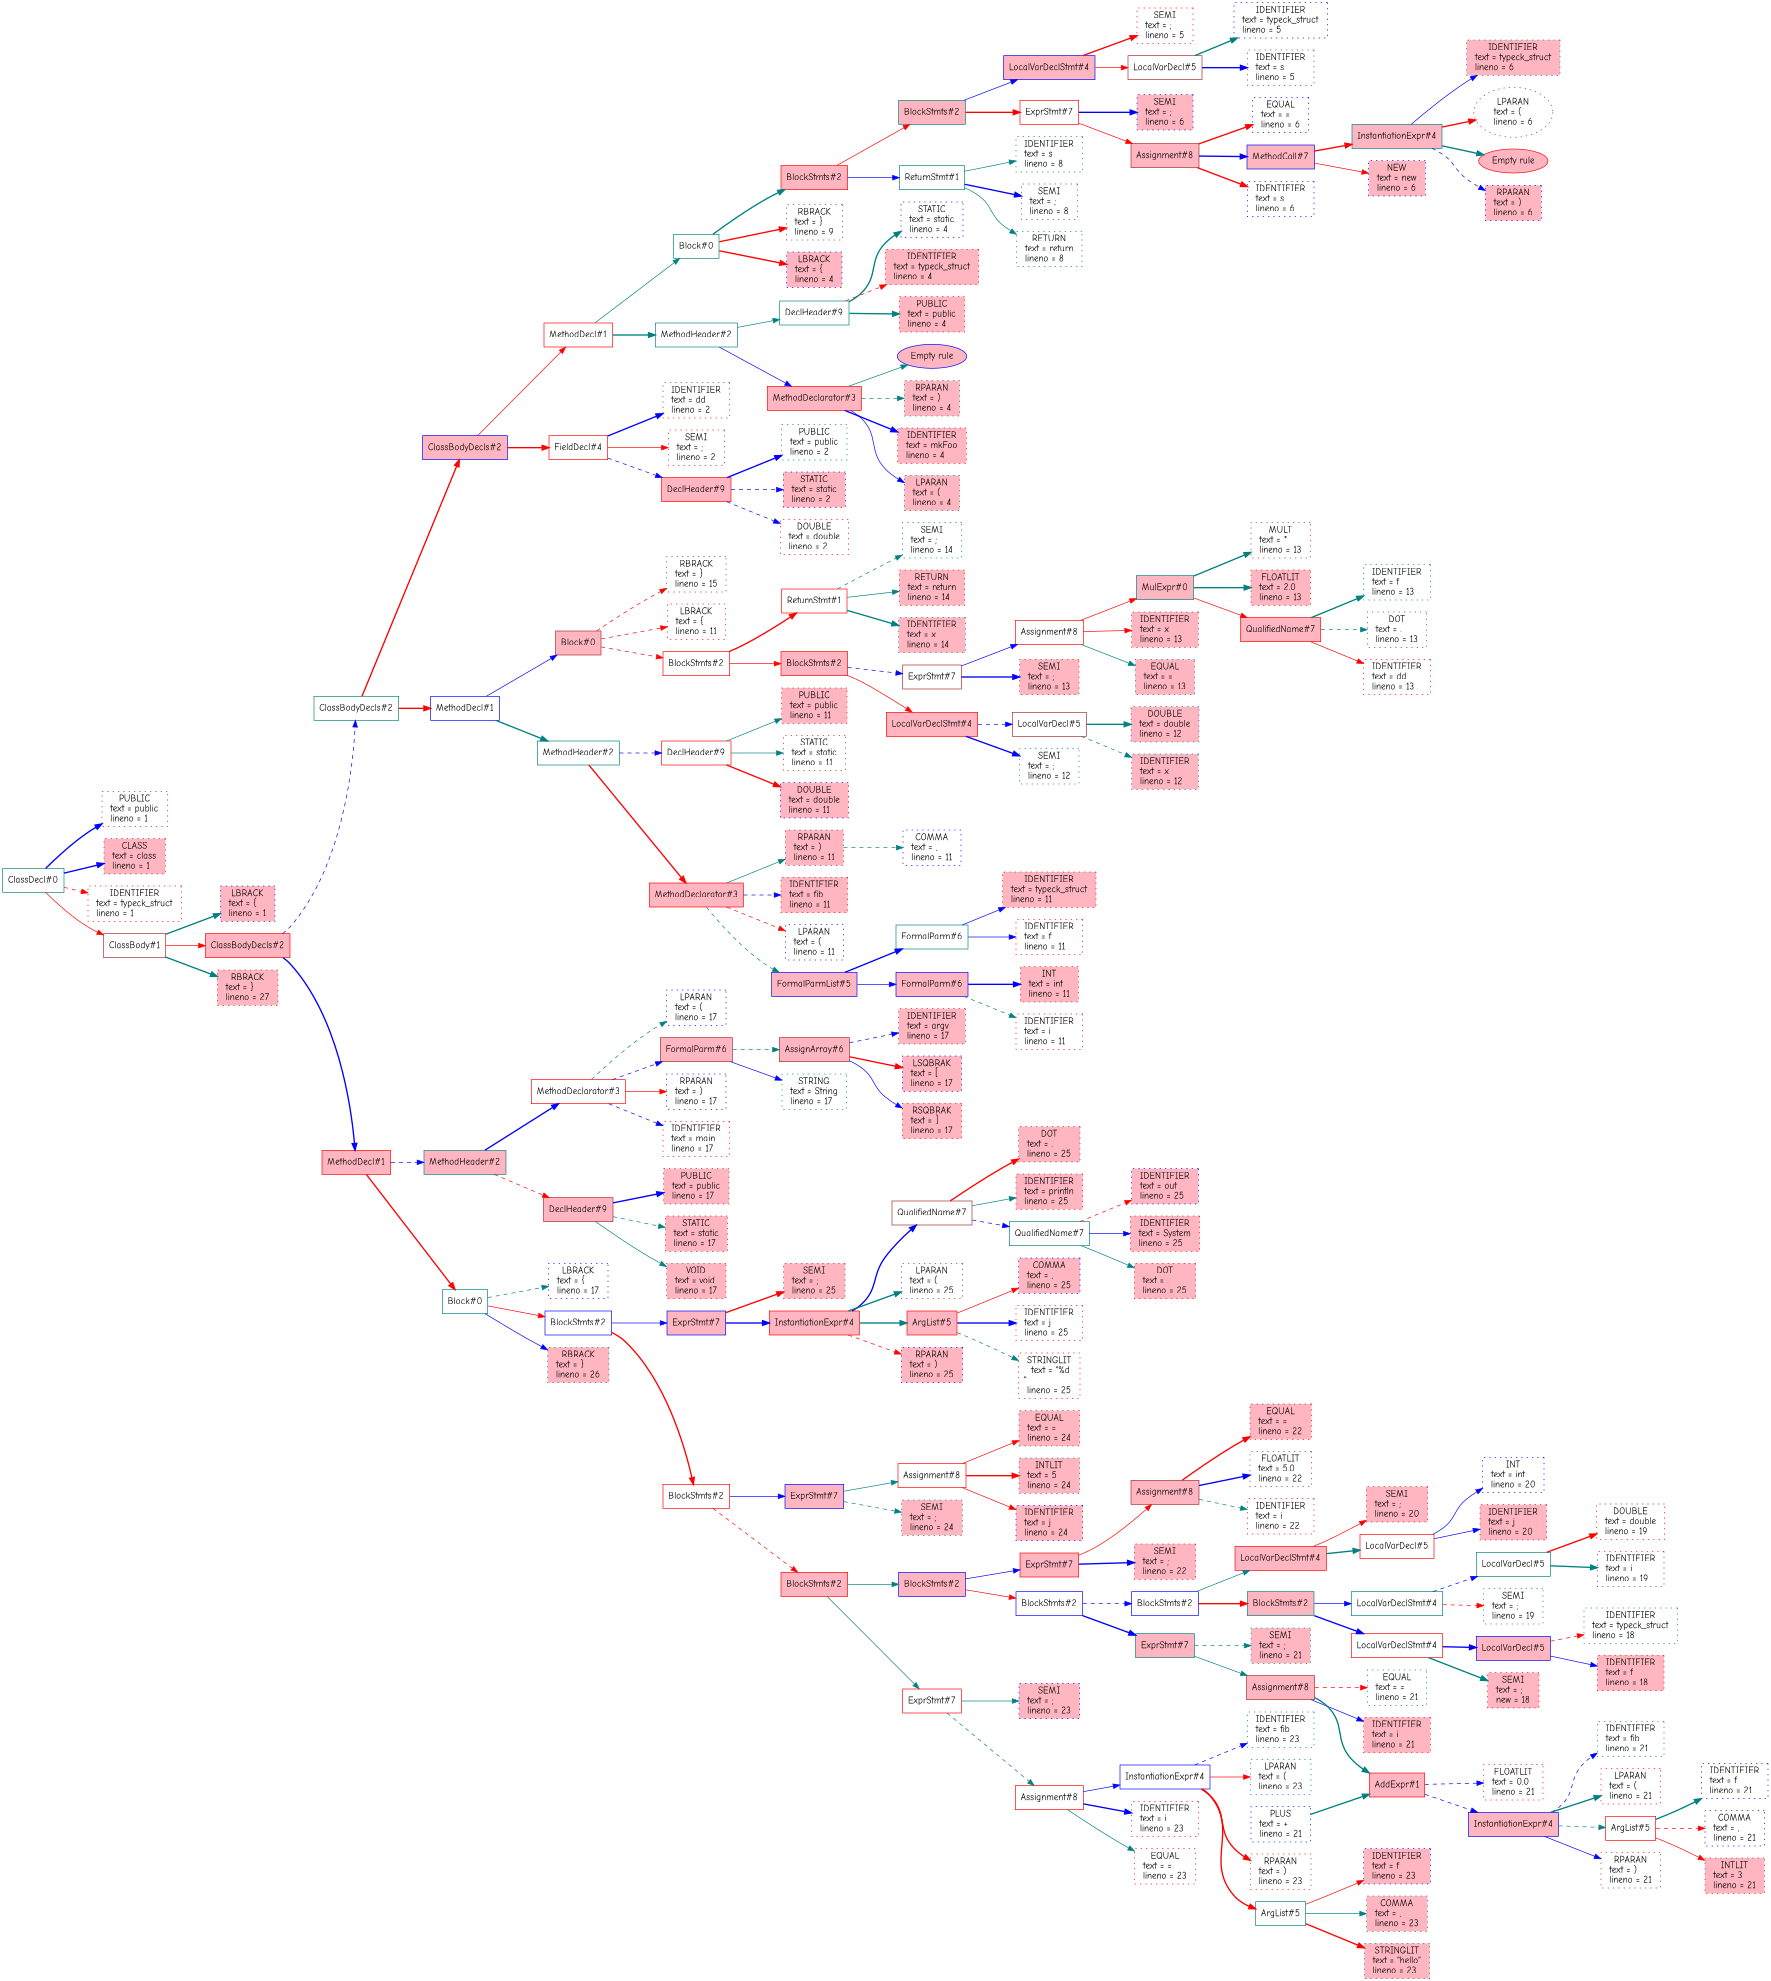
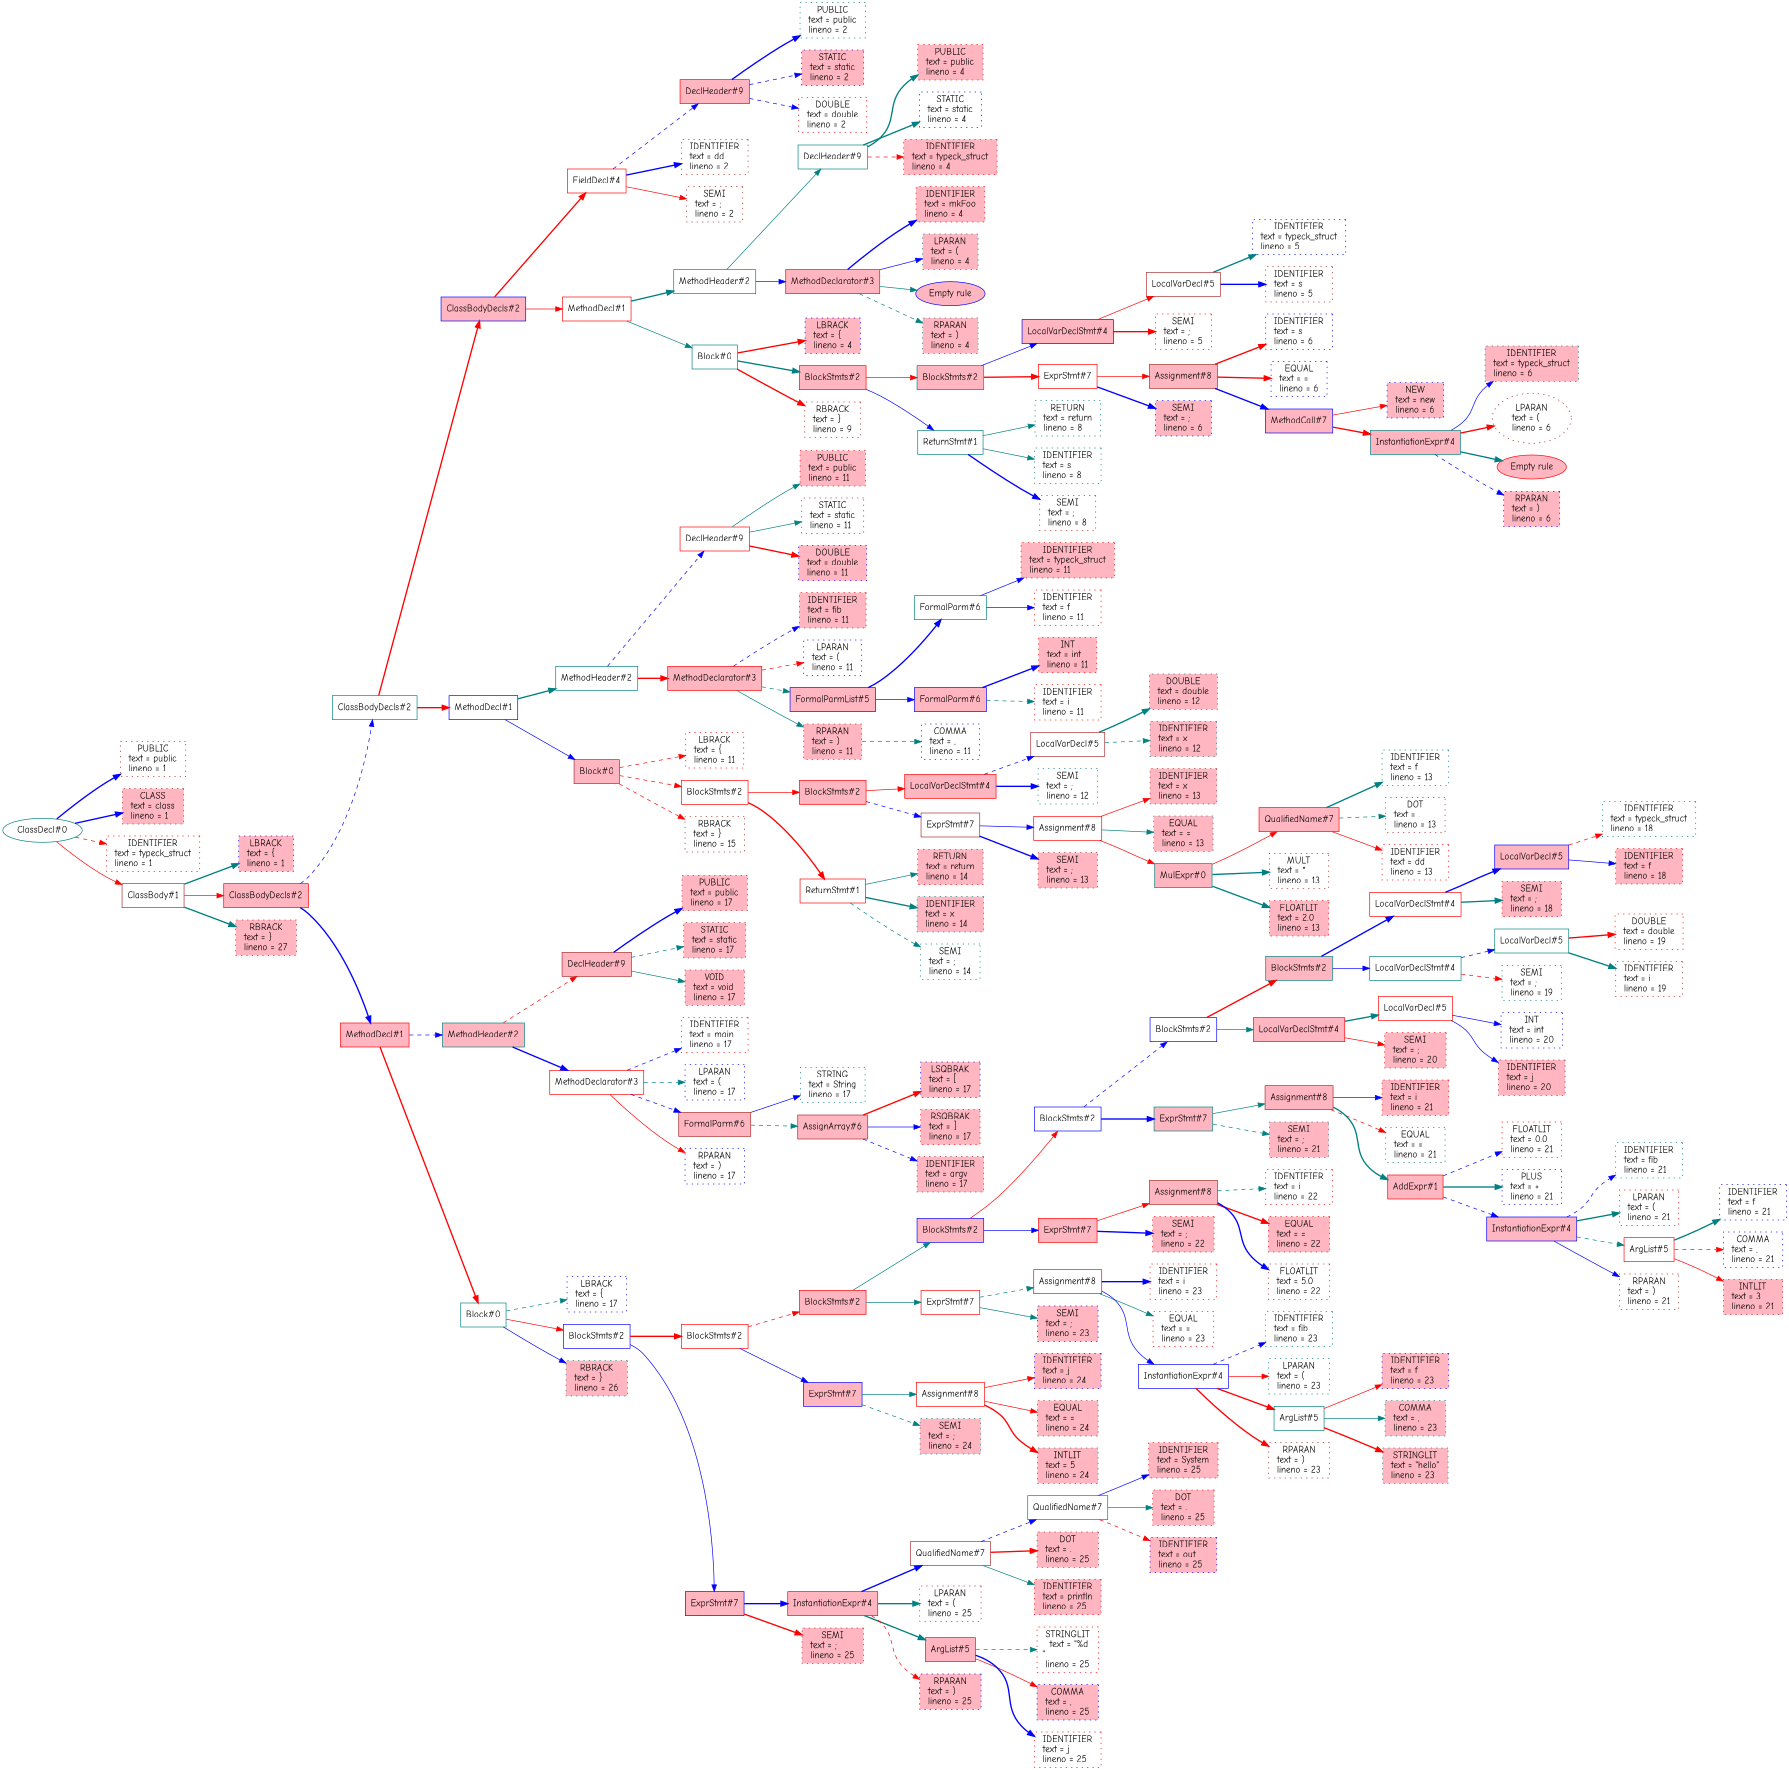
node "ClassDecl#0": shape box -> ellipse
node "SEMI text = ; new = 18": label "SEMI text = ; new = 18" -> "SEMI text = ; lineno = 18"
edge "PLUS text = + lineno = 21" -> "AddExpr#1": reversed
